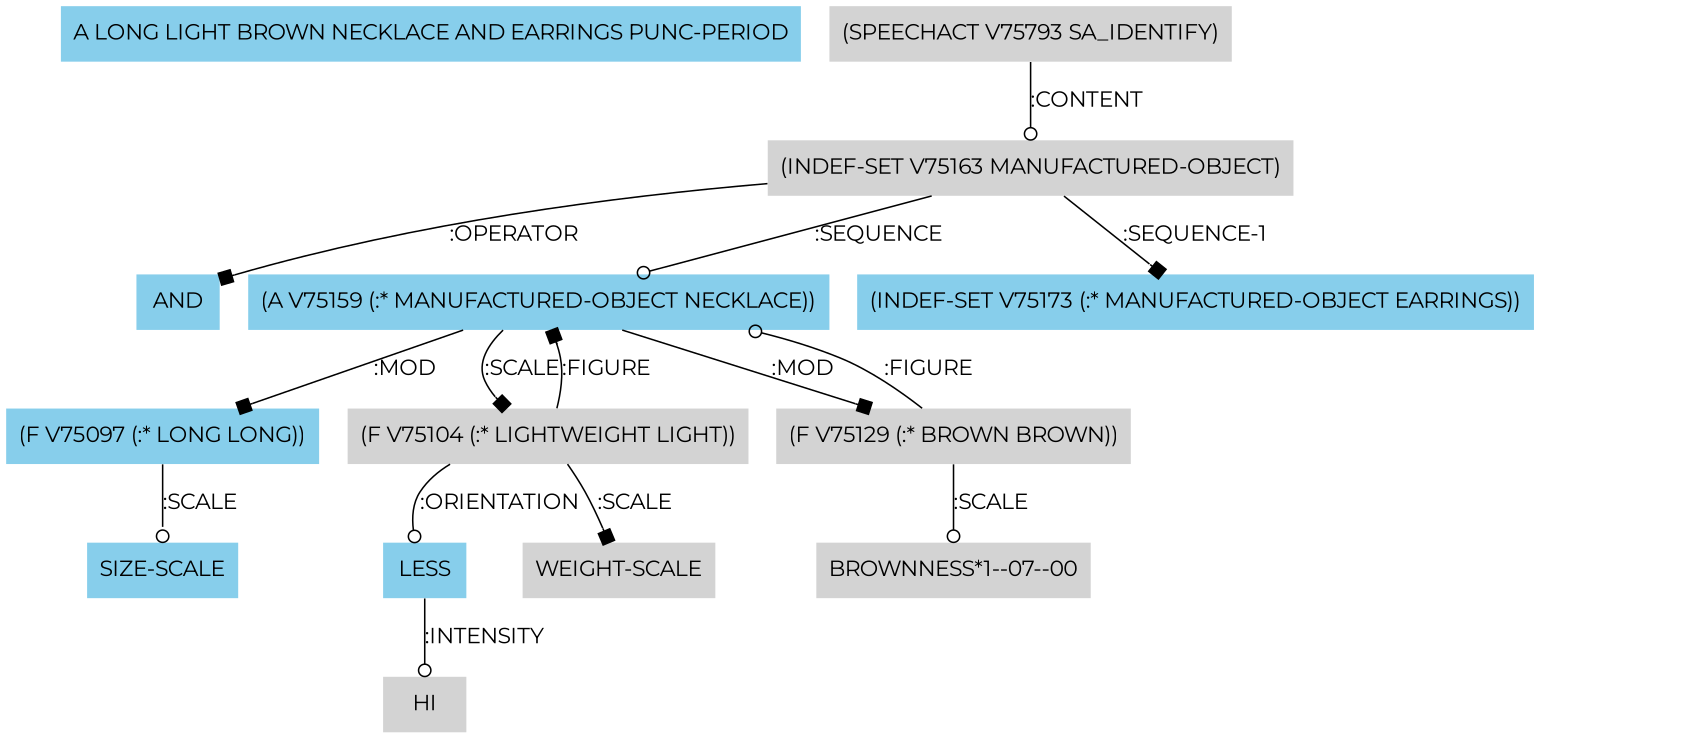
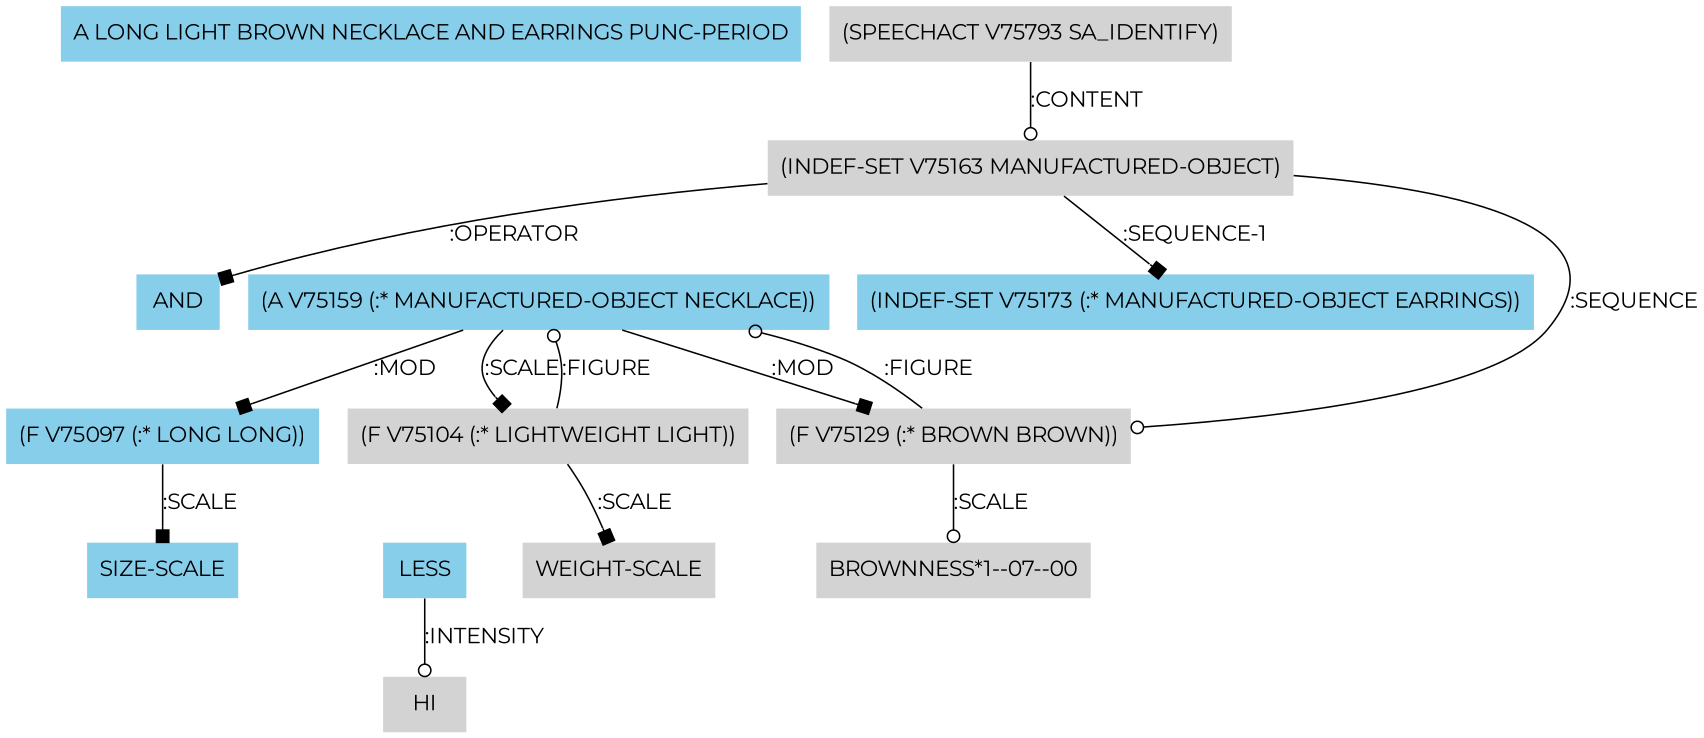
edge "(INDEF-SET V75163 MANUFACTURED-OBJECT)" -> "(A V75159 (:* MANUFACTURED-OBJECT NECKLACE))": now "(INDEF-SET V75163 MANUFACTURED-OBJECT)" -> "(F V75129 (:* BROWN BROWN))"
edge "(F V75104 (:* LIGHTWEIGHT LIGHT))" -> "(A V75159 (:* MANUFACTURED-OBJECT NECKLACE))": arrowhead box -> odot
edge "(F V75104 (:* LIGHTWEIGHT LIGHT))" -> "LESS": removed, label ":ORIENTATION"
edge "(F V75097 (:* LONG LONG))" -> "SIZE-SCALE": arrowhead odot -> box
